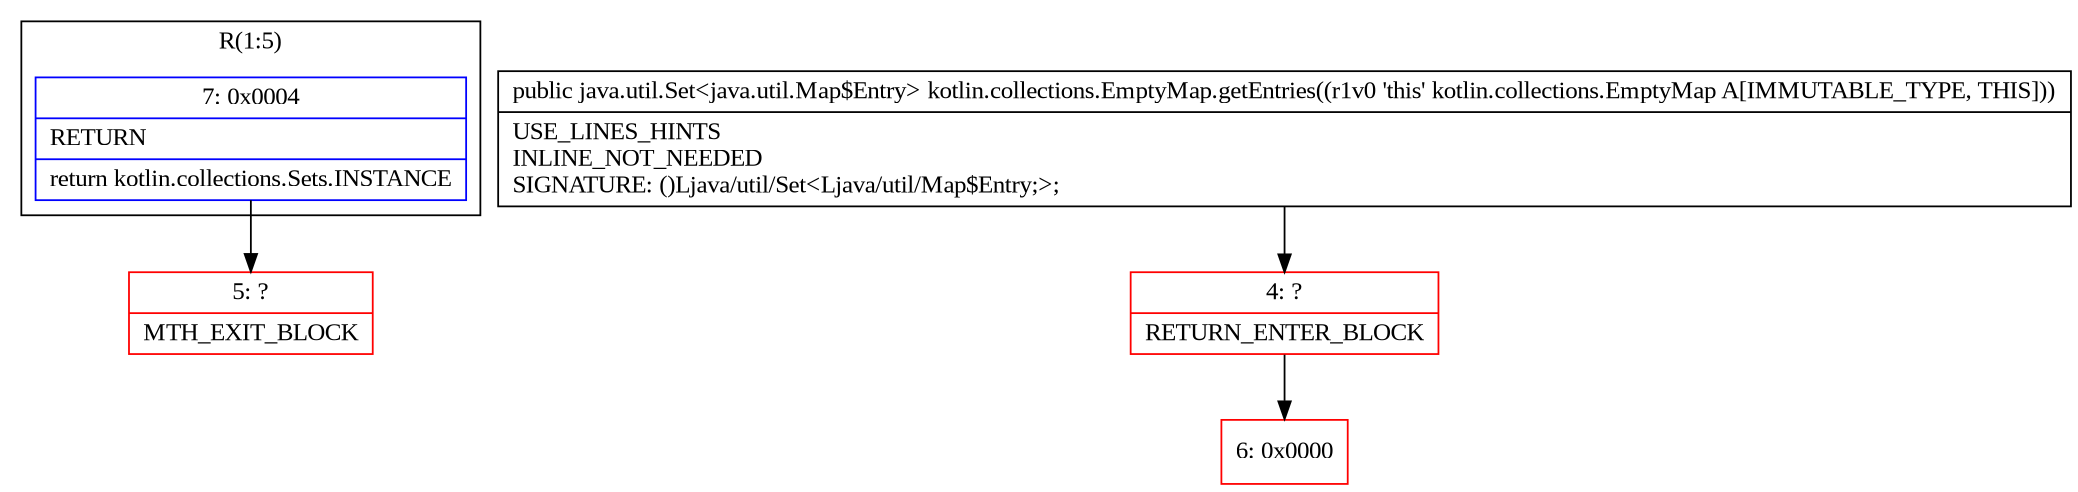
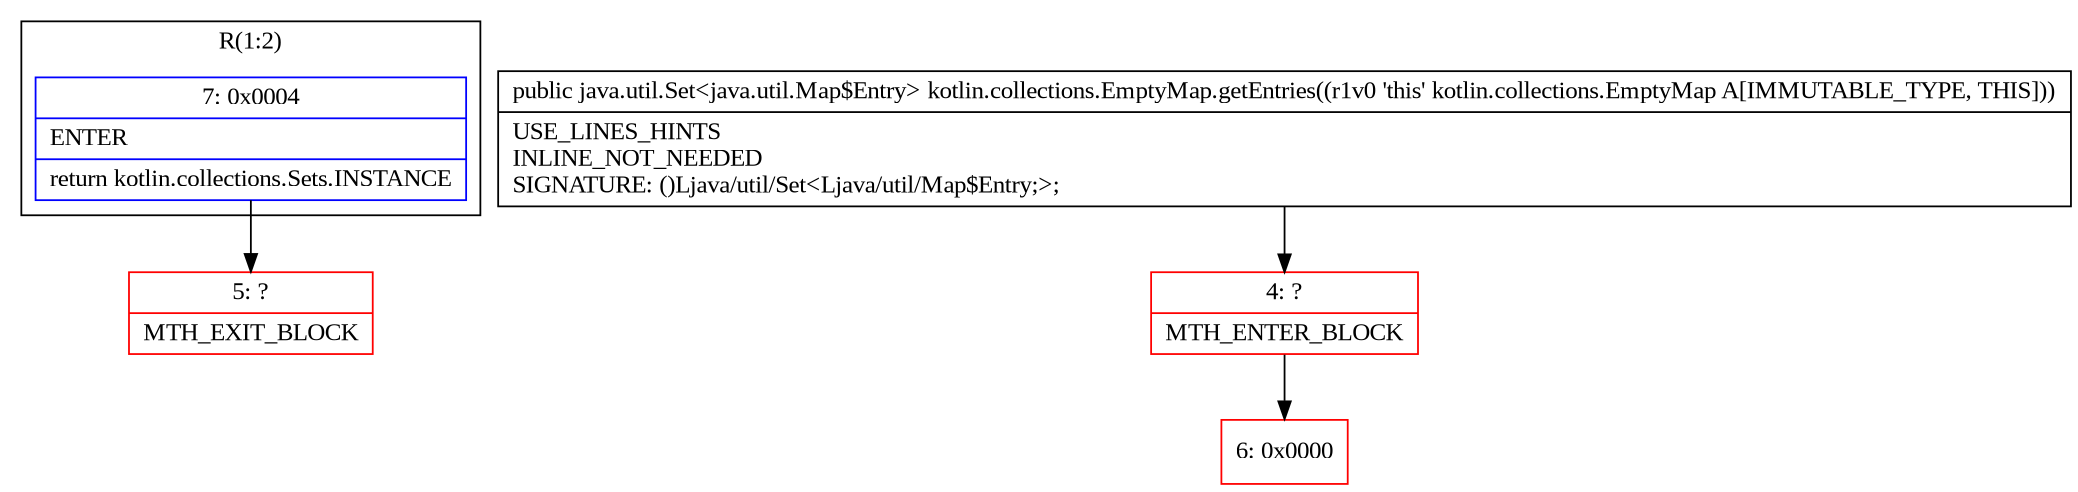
cluster "R(1:5)": label "R(1:5)" -> "R(1:2)"
node "7: 0x0004": text "RETURN" -> "ENTER"
node "4: ?": text "RETURN_ENTER_BLOCK" -> "MTH_ENTER_BLOCK"
